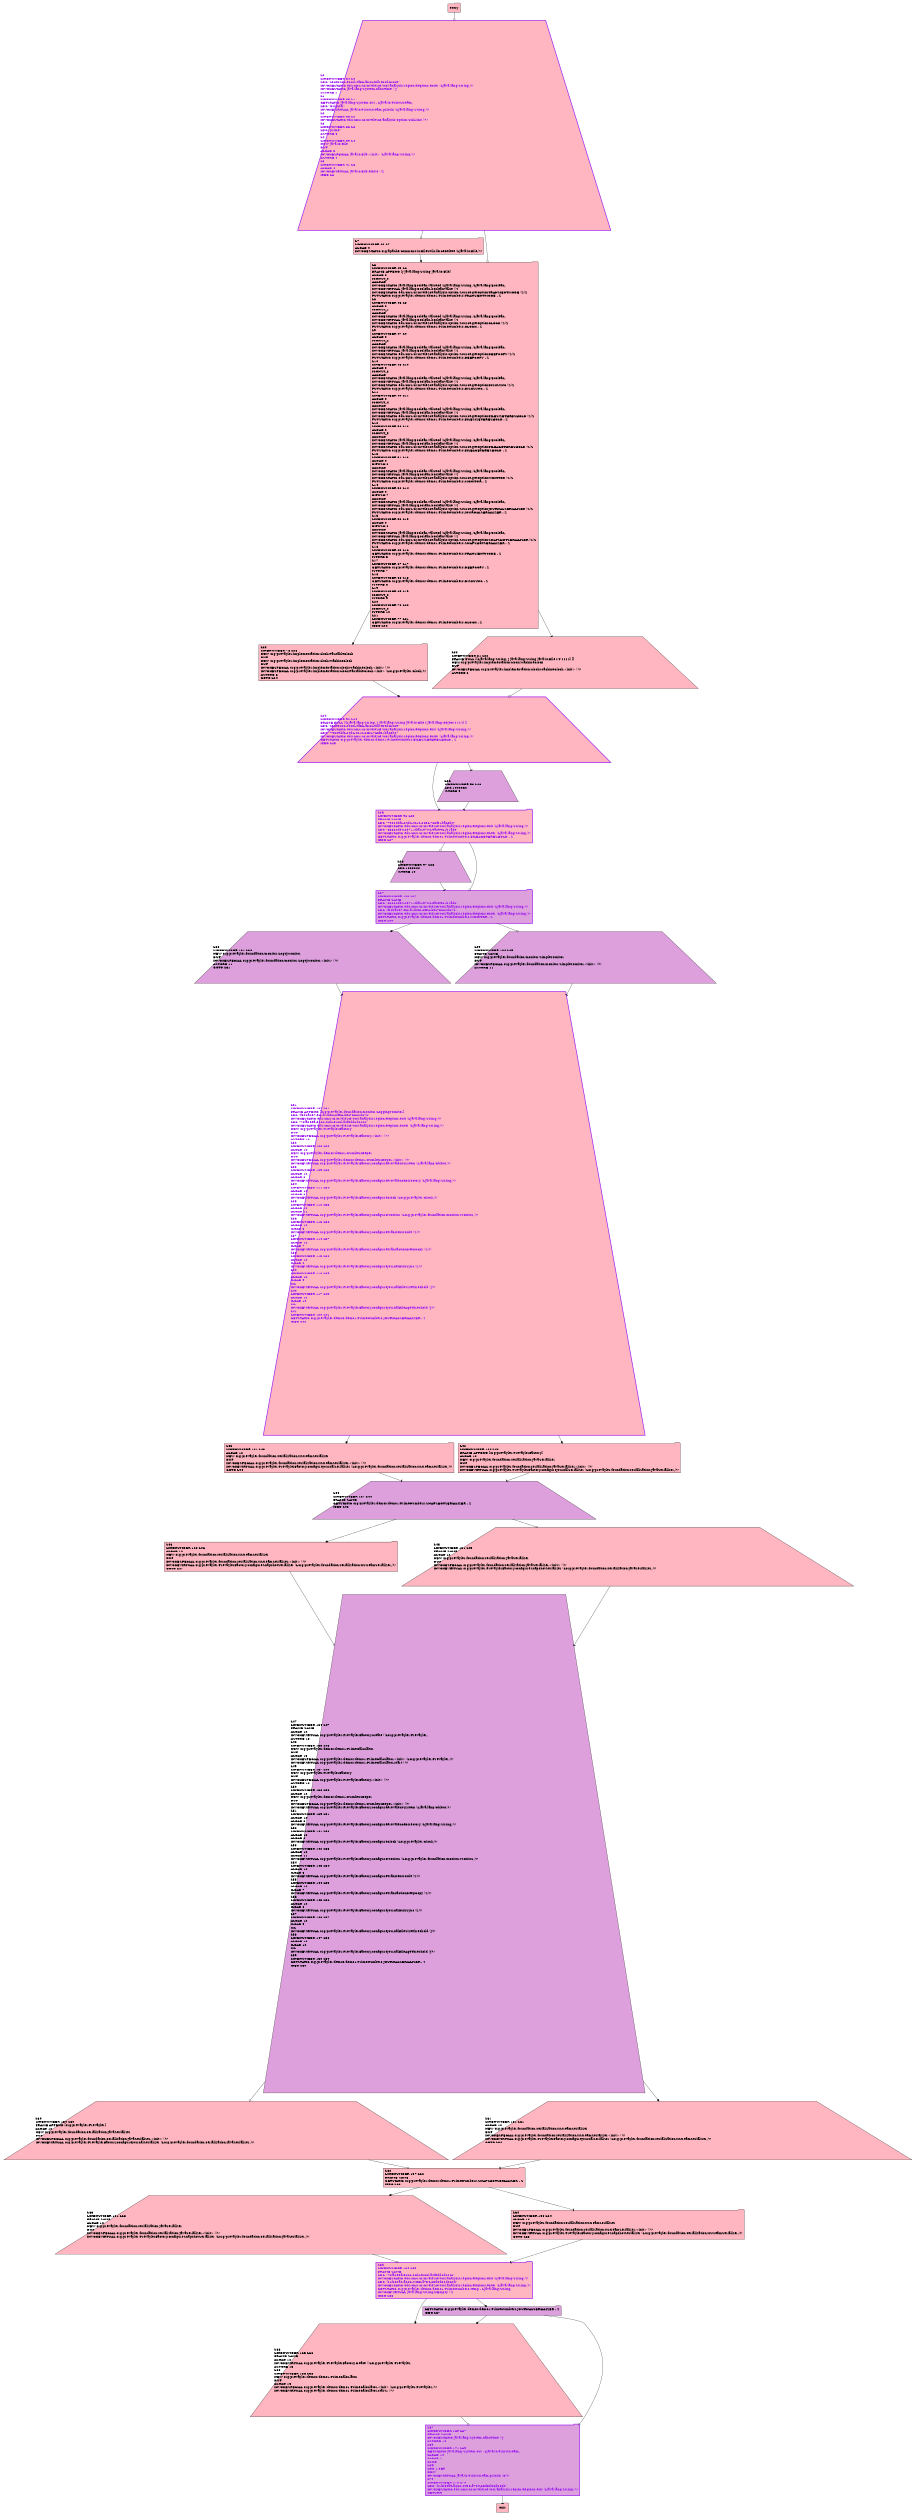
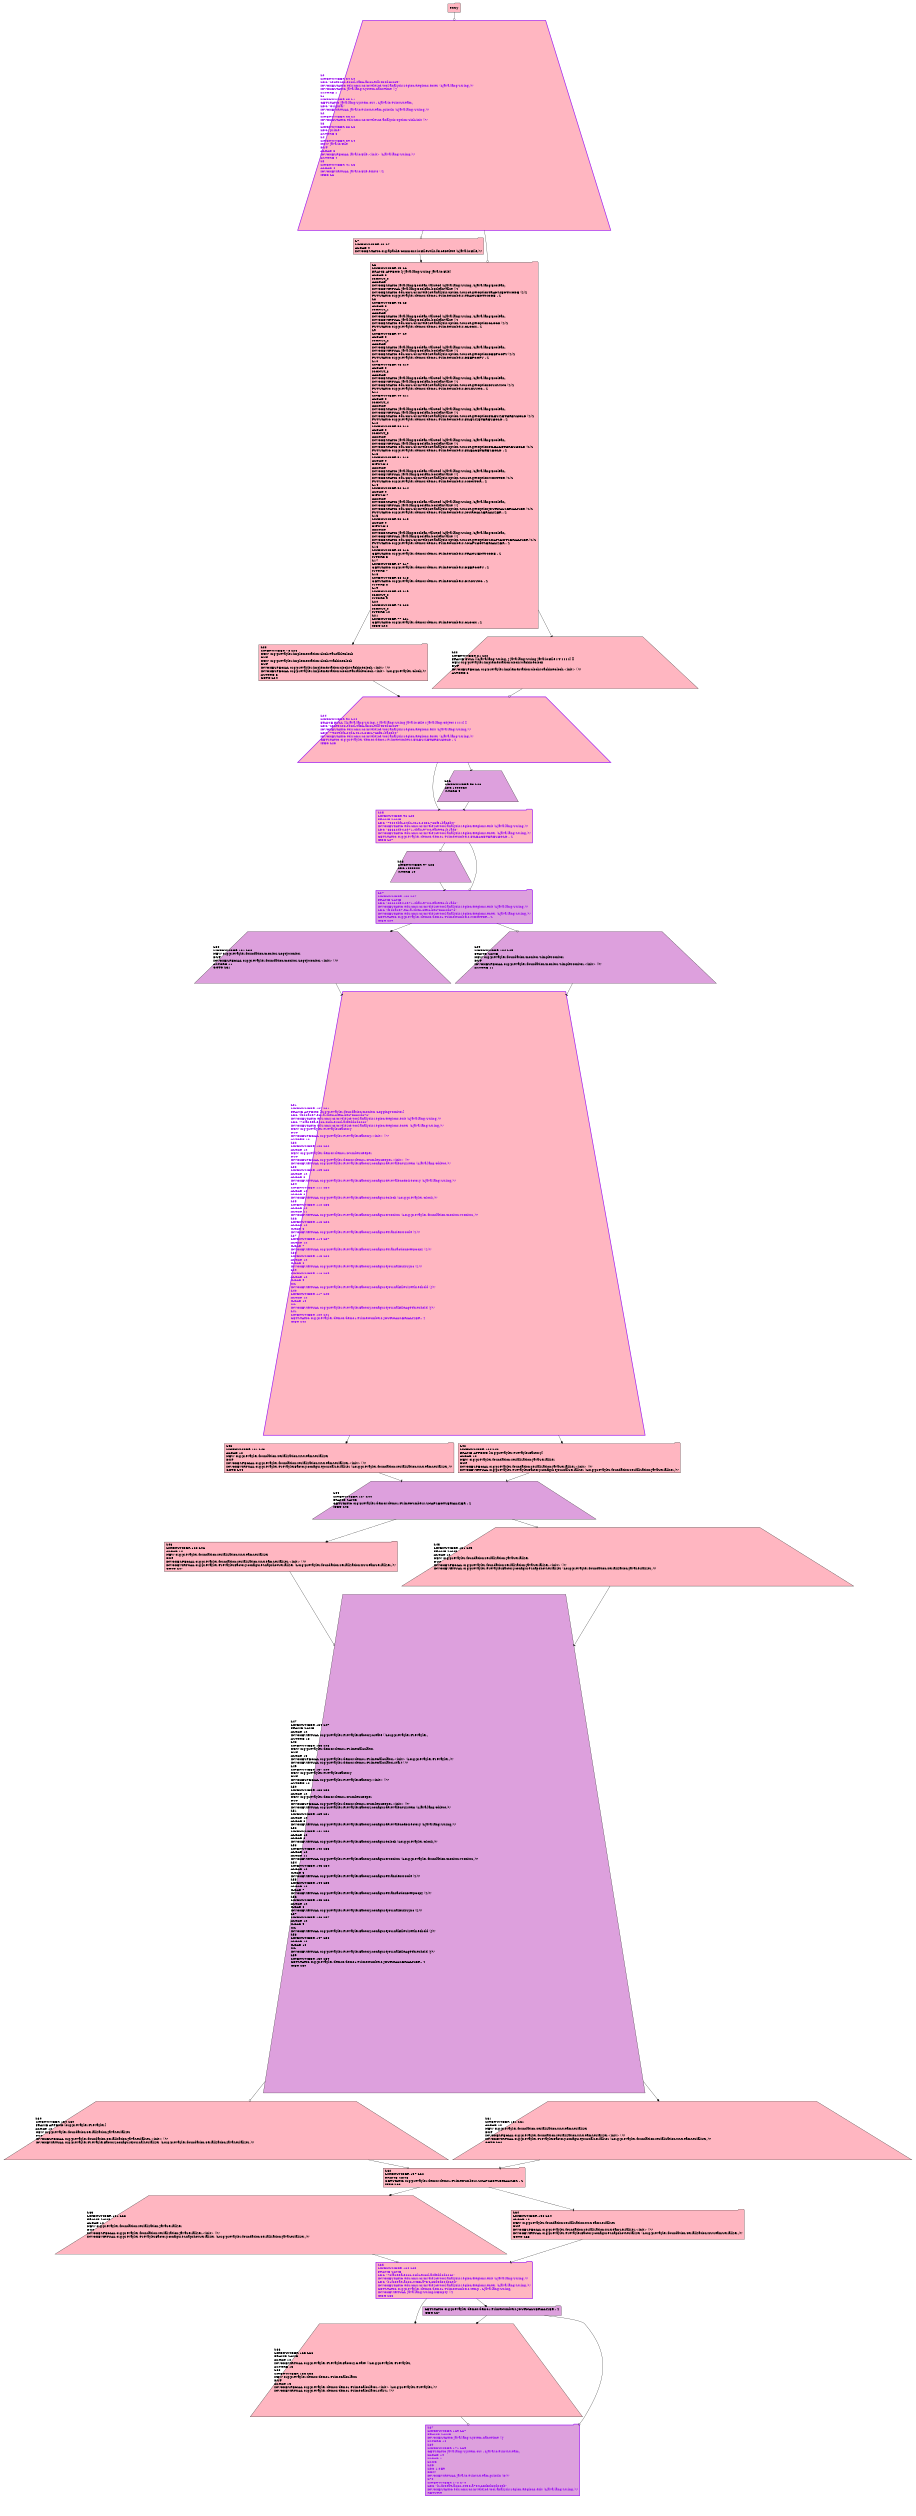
node "exit": removed
